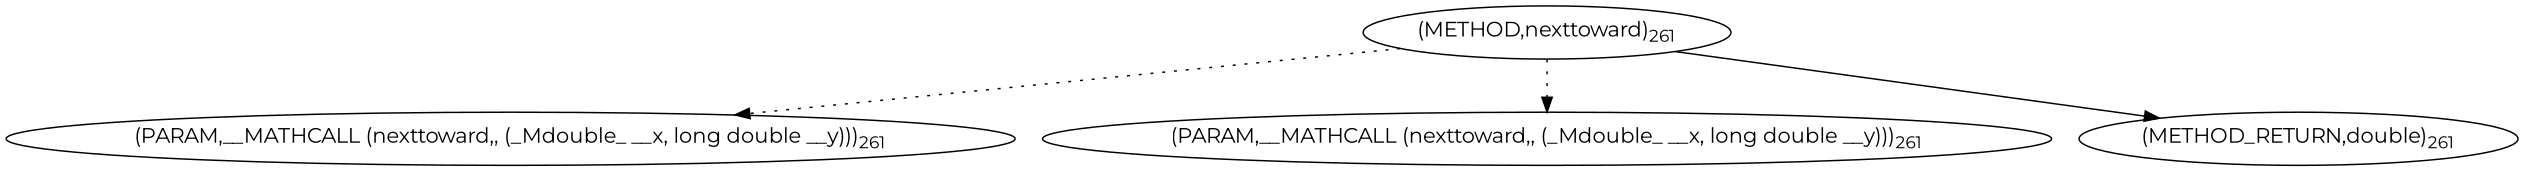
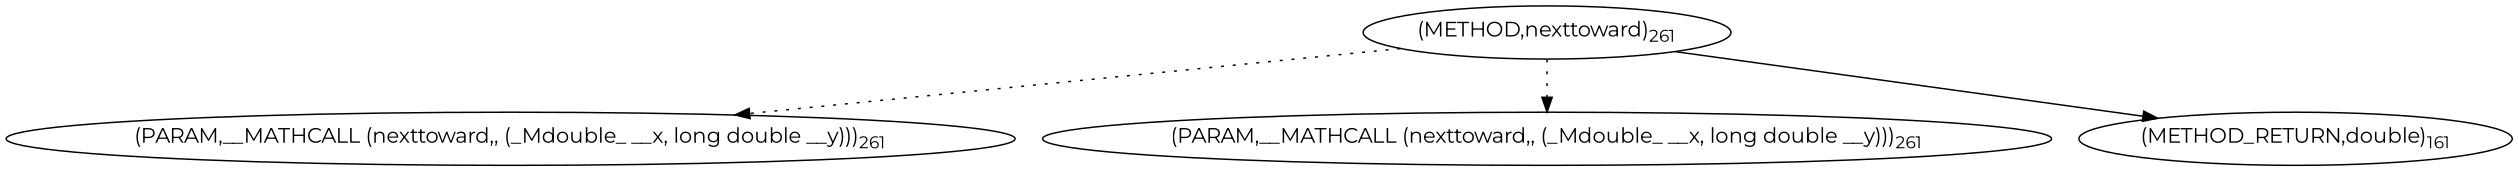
node "(METHOD_RETURN,double)": text "261" -> "161"
